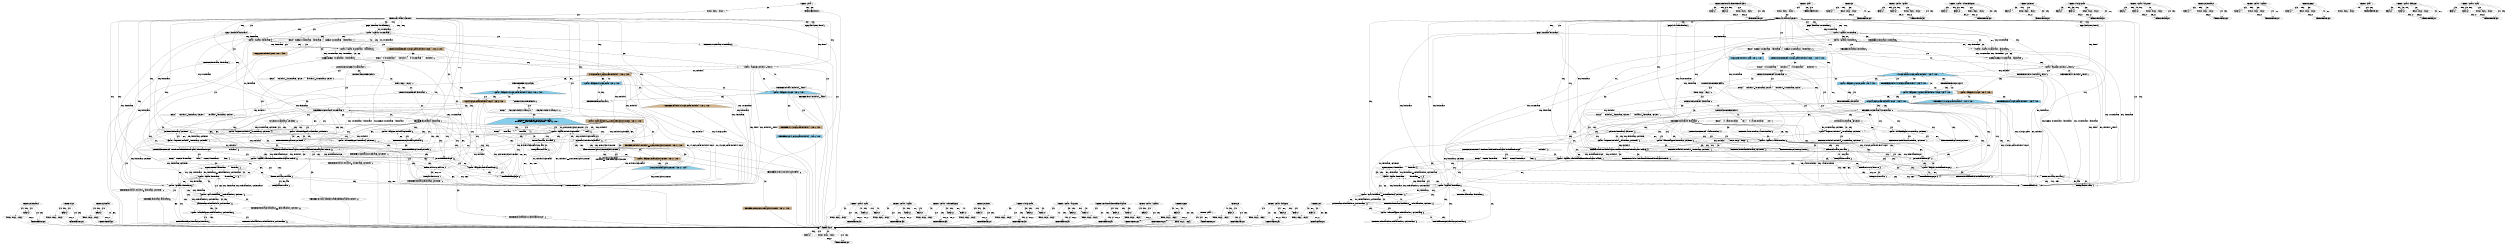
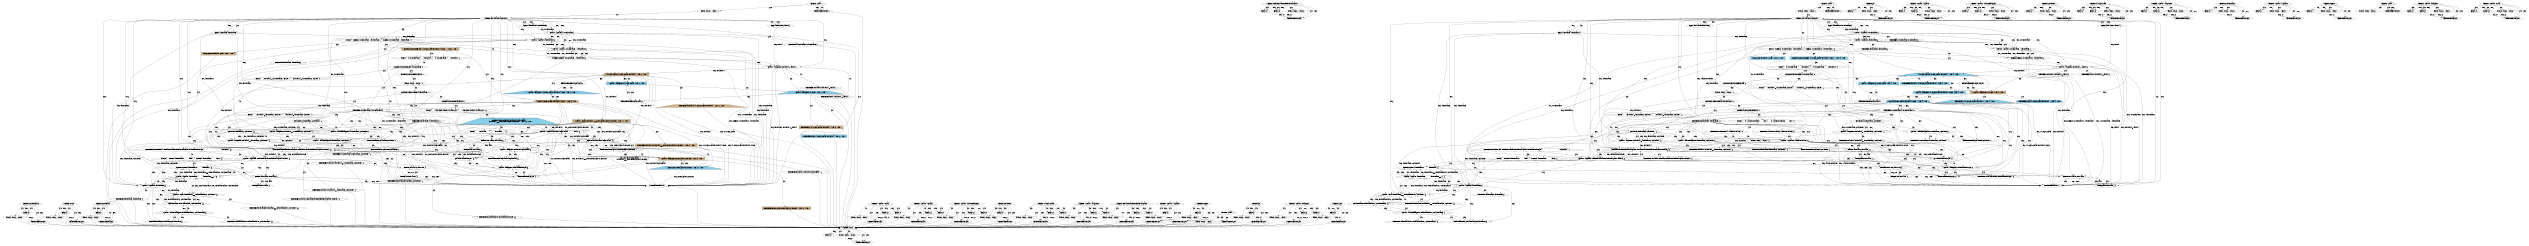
edge "(IsAboutBlank,resolved_url.IsAboutBlank())" -> "(<operator>.fieldAccess,resolved_url.IsAboutBlank)": added, label "AST:"
